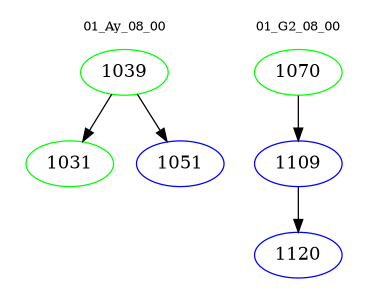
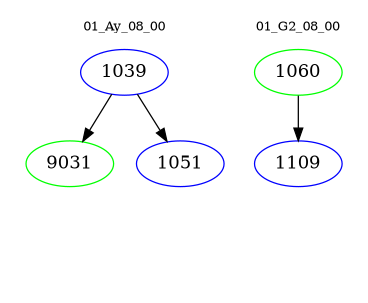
node "1039": color green -> blue
node "1070": label "1070" -> "1060"
node "1031": label "1031" -> "9031"
node "1120": removed
